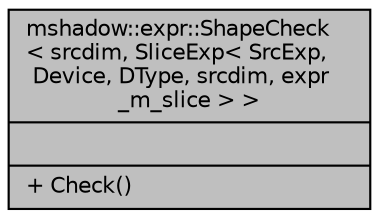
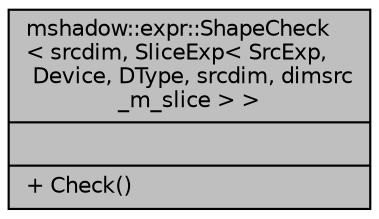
node "mshadow::expr::ShapeCheck": text "Device, DType, srcdim, expr" -> "Device, DType, srcdim, dimsrc"
